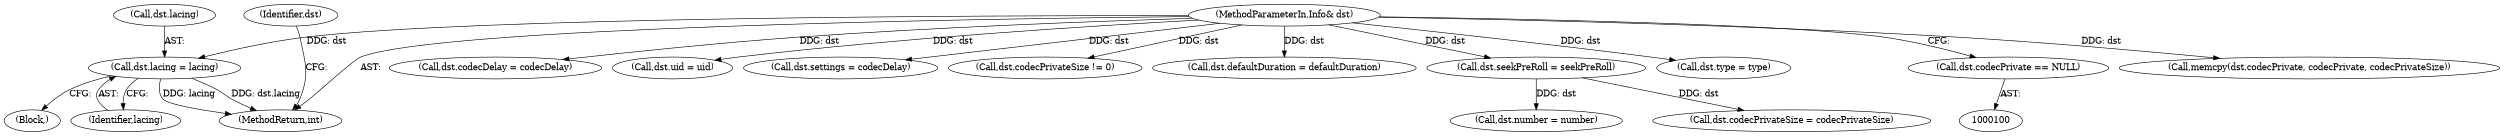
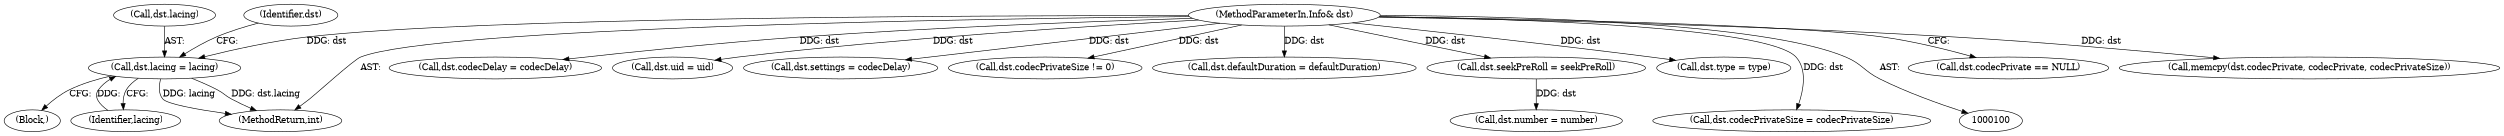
edge "(Identifier,dst)" -> "(MethodReturn,int)": now "(Identifier,dst)" -> "(Call,dst.lacing = lacing)"
edge "(Call,dst.codecPrivate == NULL)" -> "1000100": now "(MethodParameterIn,Info& dst)" -> "1000100"
edge "(Identifier,lacing)" -> "(Call,dst.lacing = lacing)": label "AST: " -> "DDG: "
edge "(Call,dst.seekPreRoll = seekPreRoll)" -> "(Call,dst.codecPrivateSize = codecPrivateSize)": now "(MethodParameterIn,Info& dst)" -> "(Call,dst.codecPrivateSize = codecPrivateSize)"
